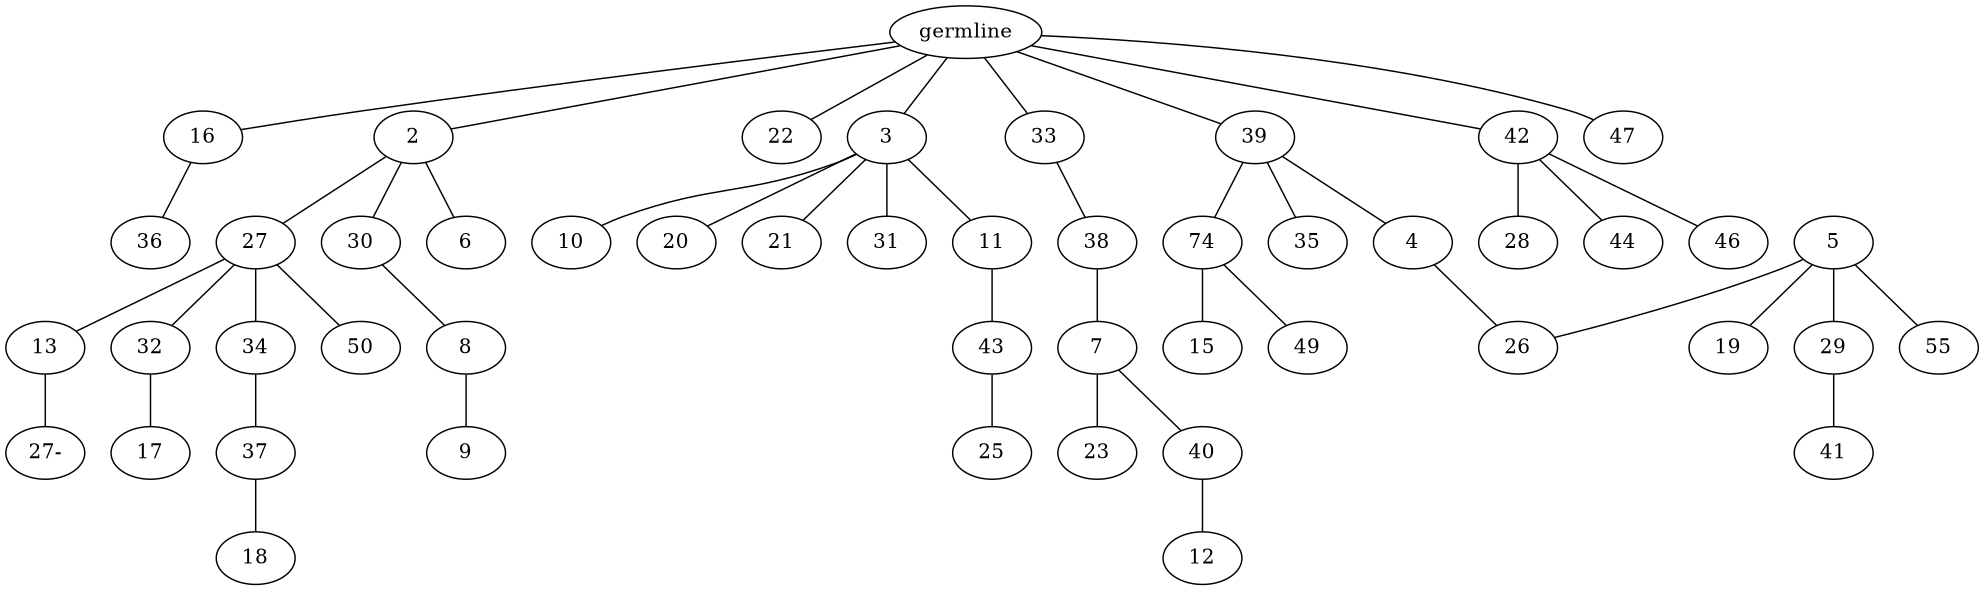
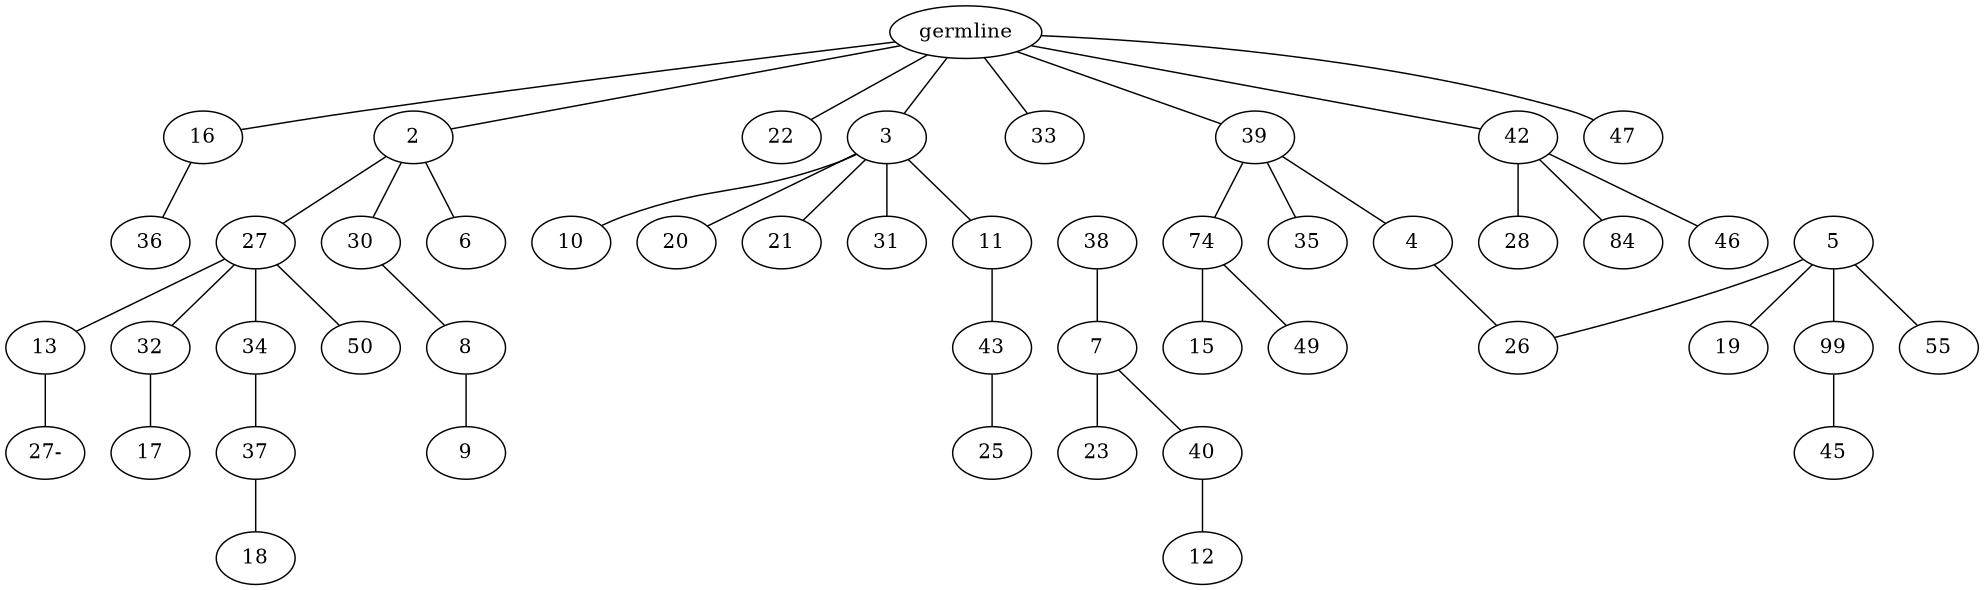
edge "33" -- "38": removed
node "44": label "44" -> "84"
node "29": label "29" -> "99"
node "41": label "41" -> "45"
